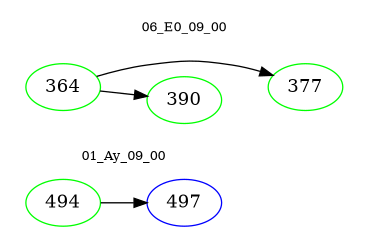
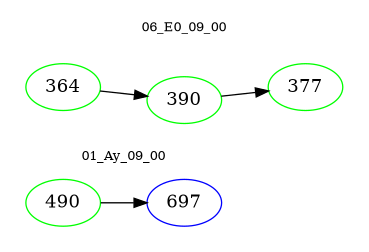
edge "364" -> "377": now "390" -> "377"
node "494": label "494" -> "490"
node "497": label "497" -> "697"
